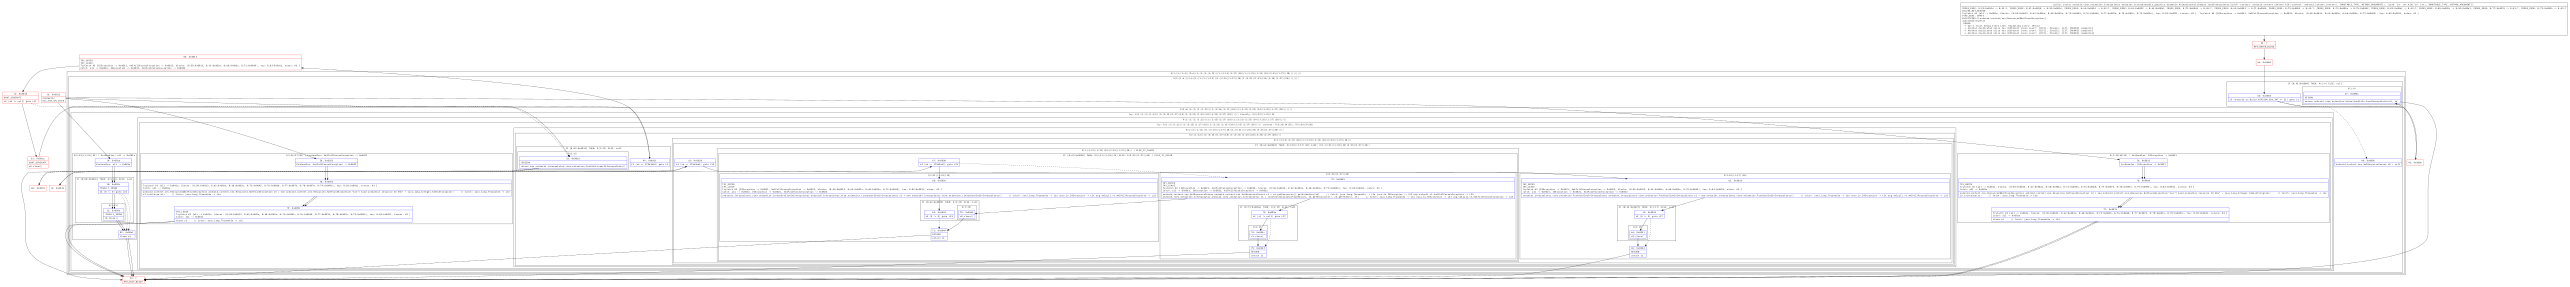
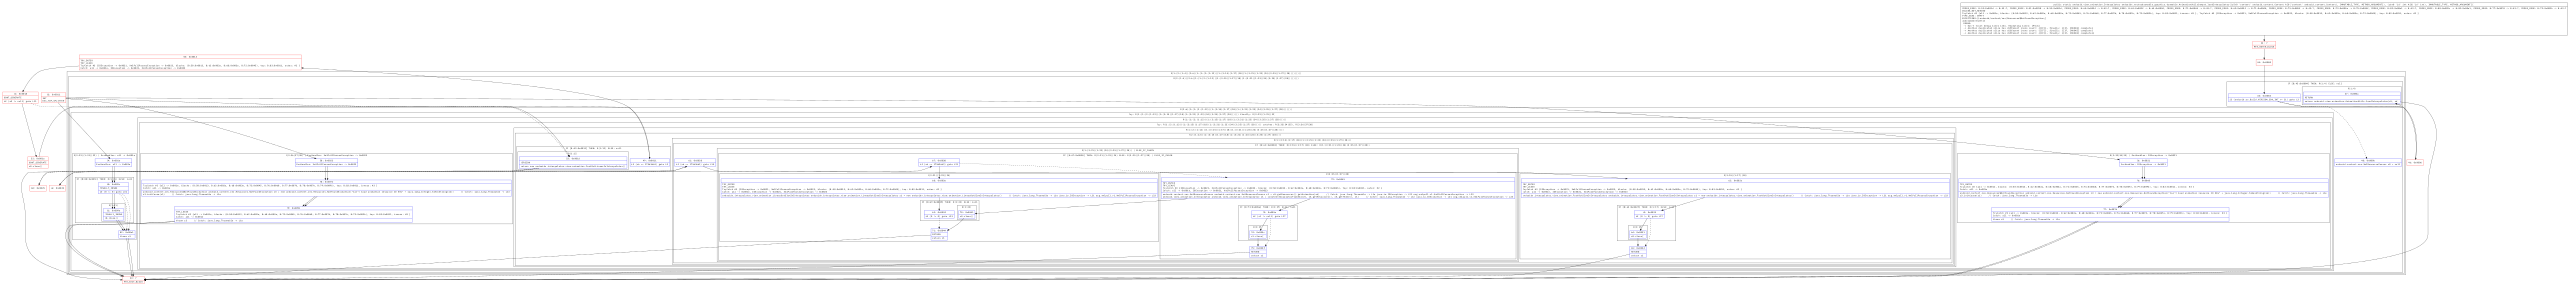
node "83: 0x0011": text "SYNTHETIC" -> "INT"
